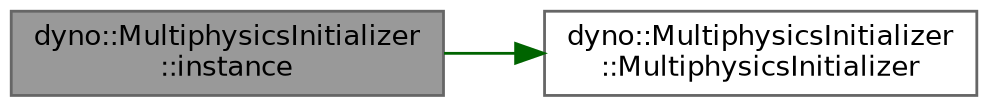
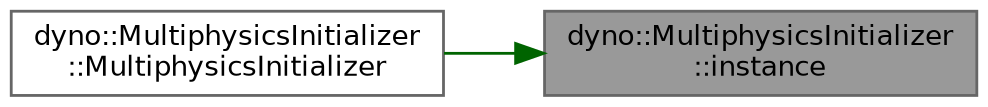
edge "dyno::MultiphysicsInitializer ::instance" -> "dyno::MultiphysicsInitializer ::MultiphysicsInitializer": reversed
